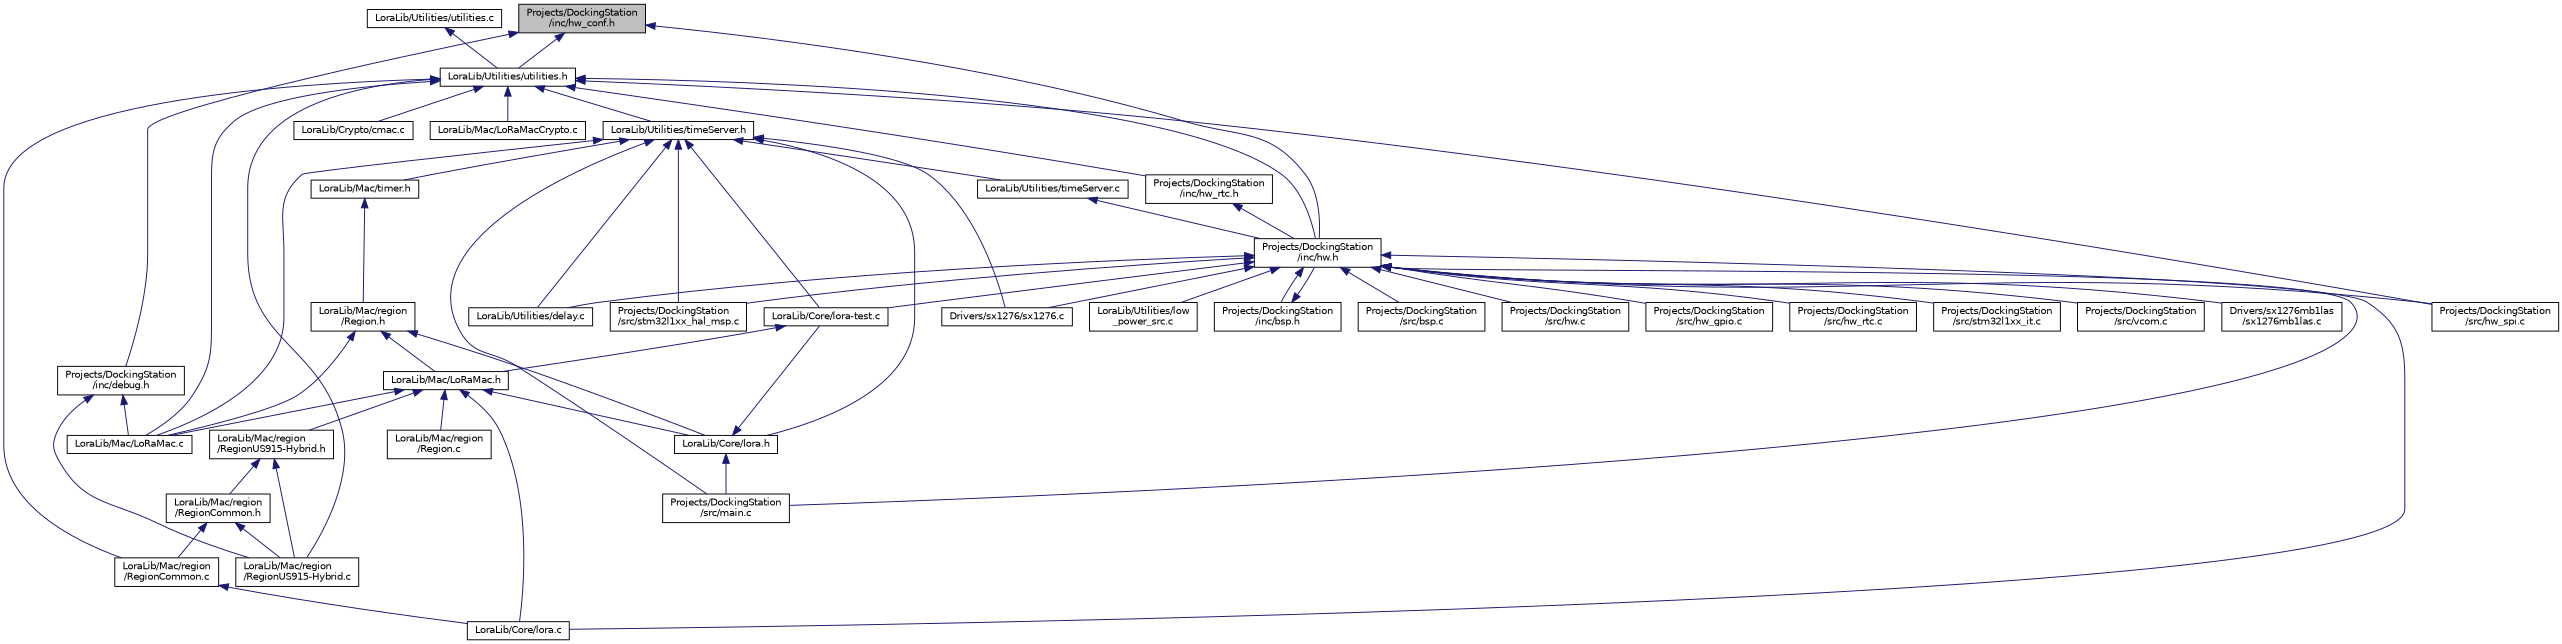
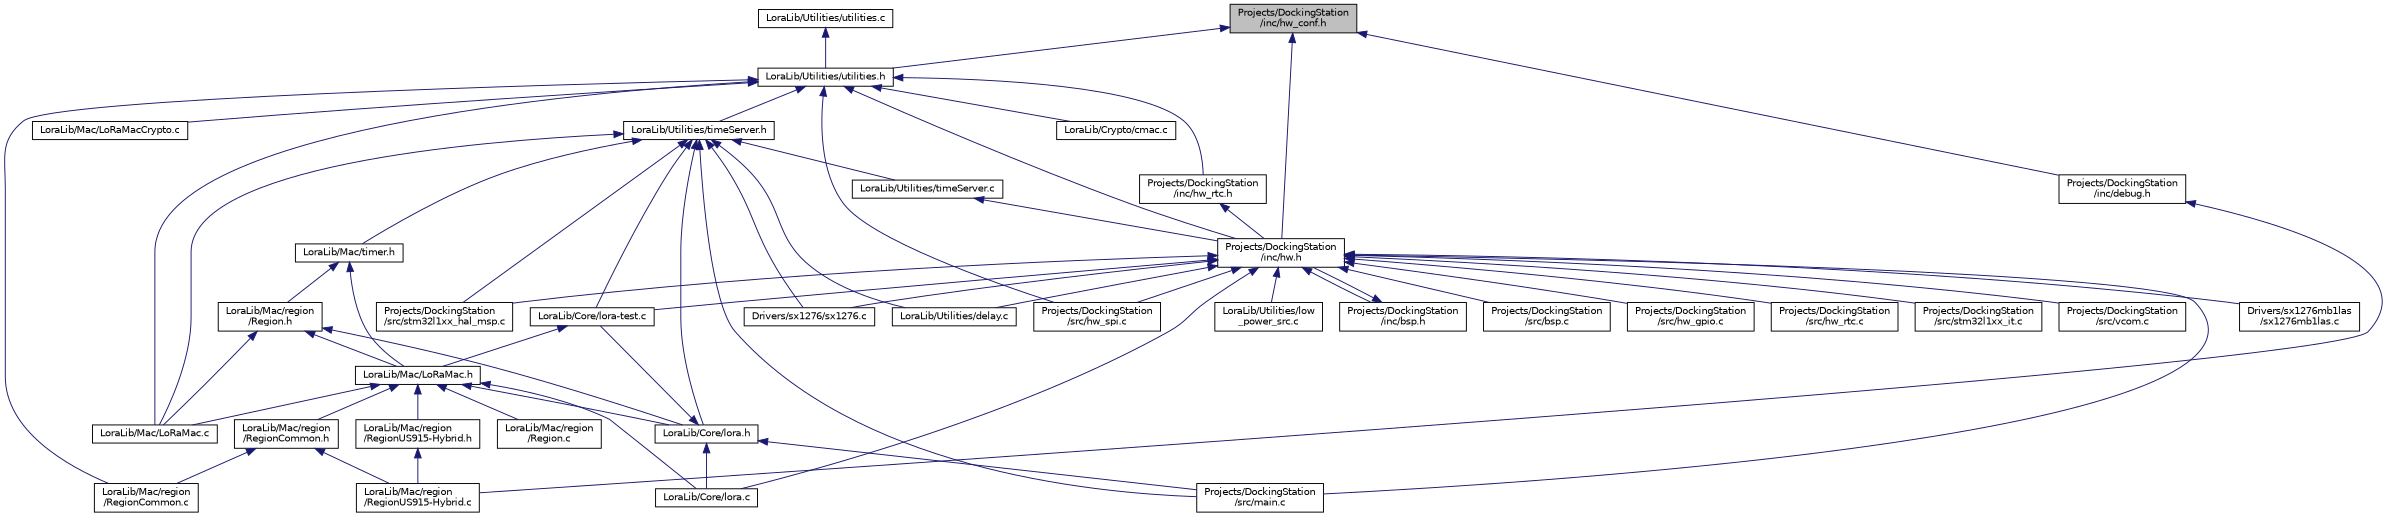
edge "LoraLib/Mac/region /RegionUS915-Hybrid.c" -> "LoraLib/Utilities/utilities.h": removed
node "Projects/DockingStation /src/hw.c": removed
edge "LoraLib/Mac/LoRaMac.h" -> "LoraLib/Mac/timer.h": added
edge "LoraLib/Mac/LoRaMac.c" -> "Projects/DockingStation /inc/debug.h": removed
edge "LoraLib/Mac/region /RegionCommon.h" -> "LoraLib/Mac/region /RegionUS915-Hybrid.h": now "LoraLib/Mac/region /RegionCommon.h" -> "LoraLib/Mac/LoRaMac.h"
edge "LoraLib/Core/lora.c" -> "LoraLib/Mac/region /RegionCommon.c": now "LoraLib/Core/lora.c" -> "LoraLib/Core/lora.h"
